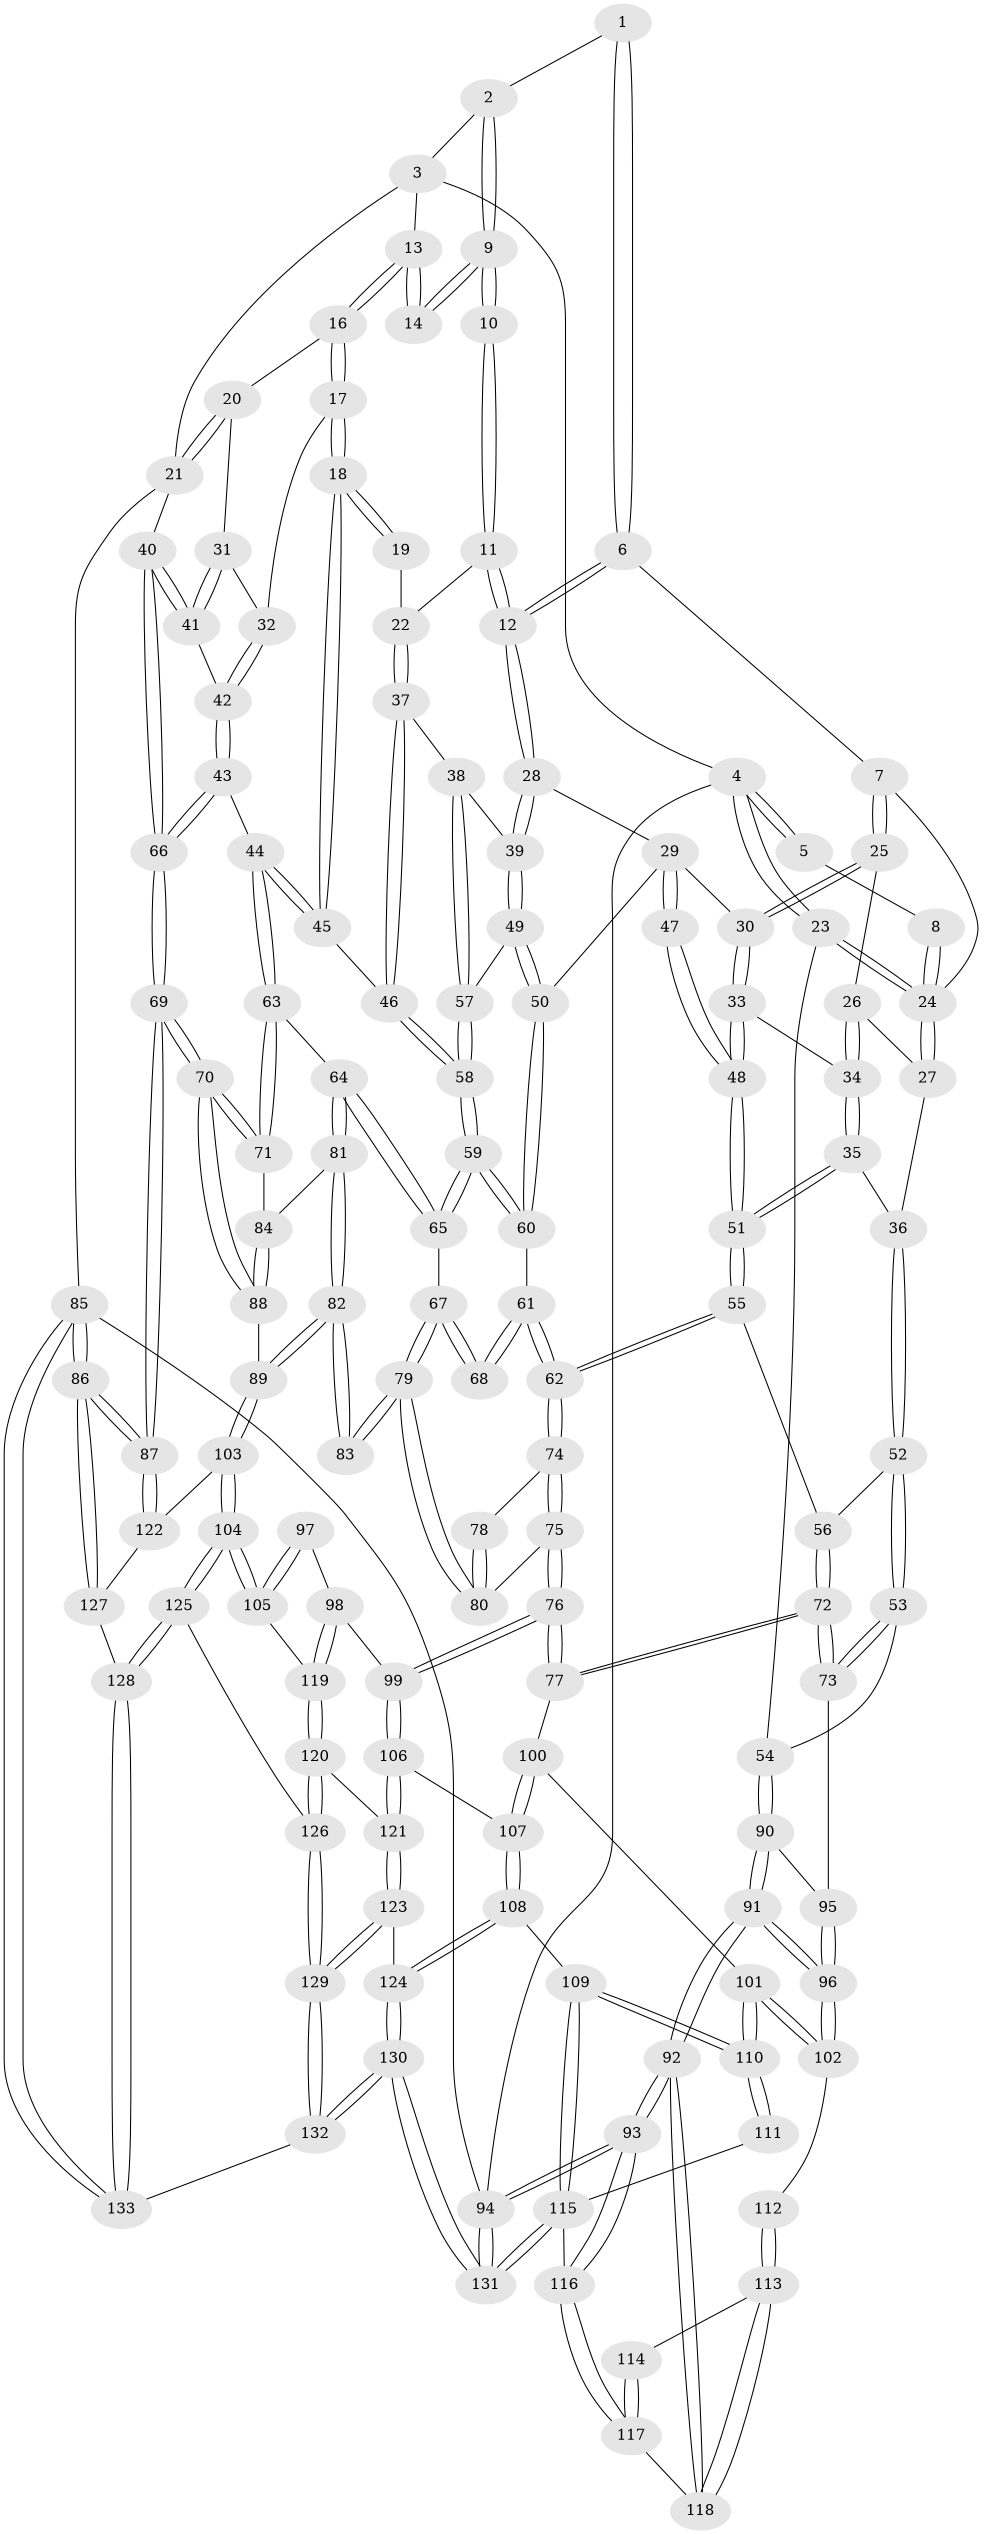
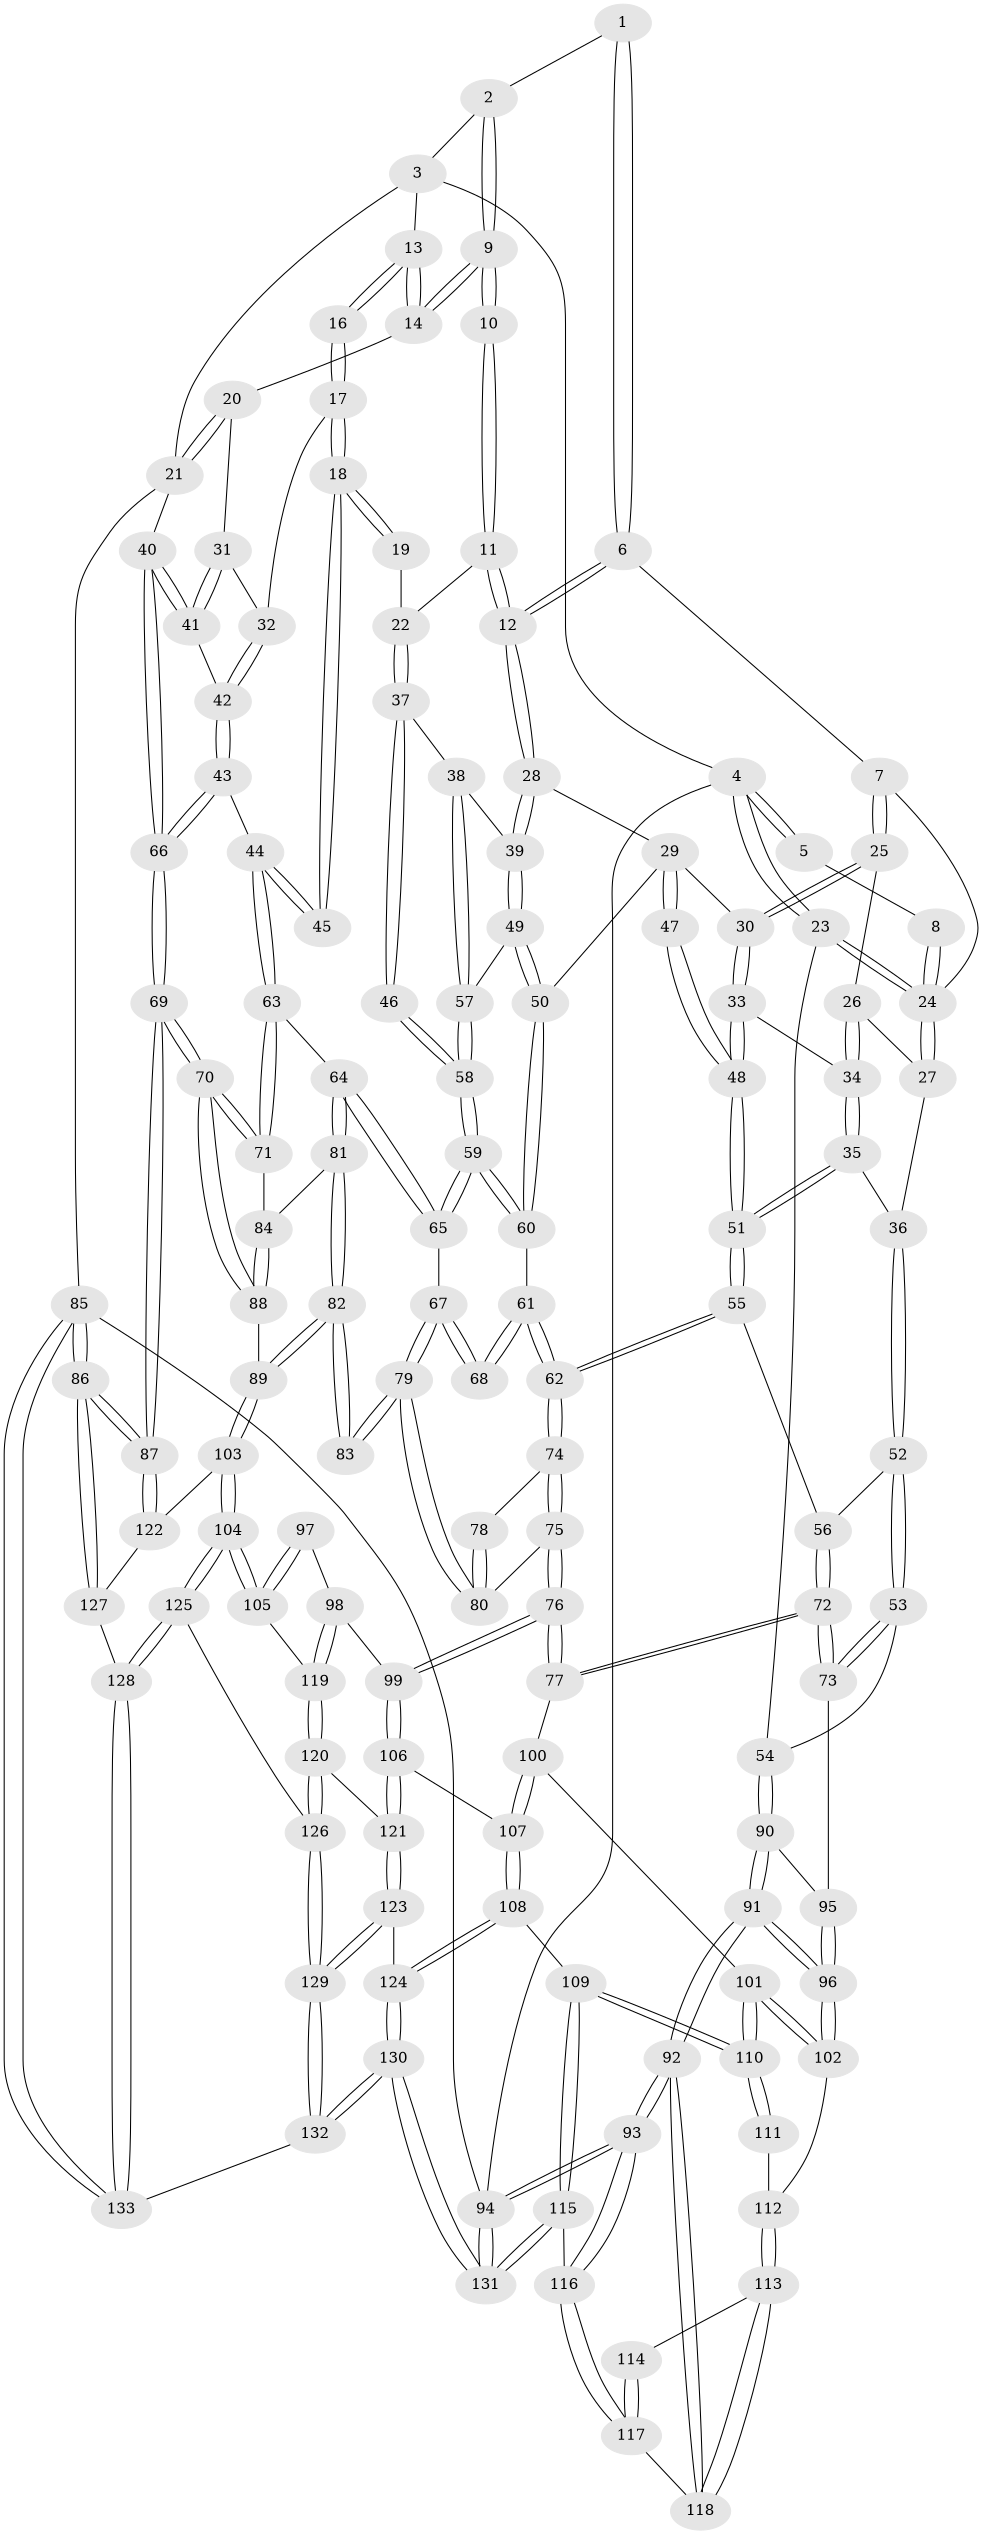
edge "16" -- "20": now "14" -- "20"
edge "45" -- "46": removed
edge "111" -- "115": now "111" -- "112"
